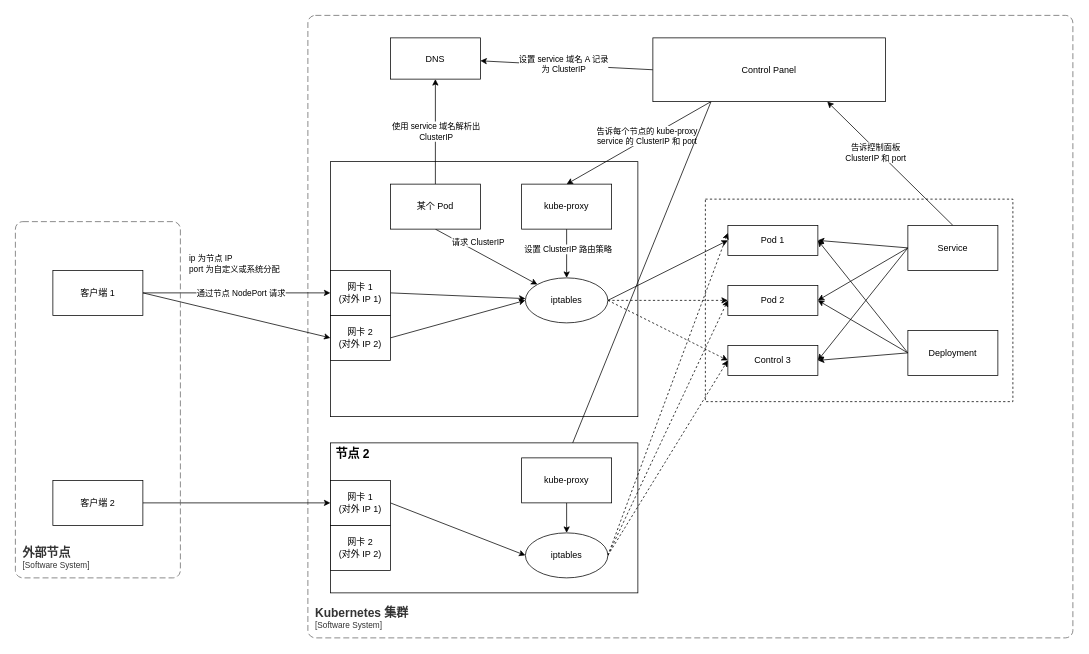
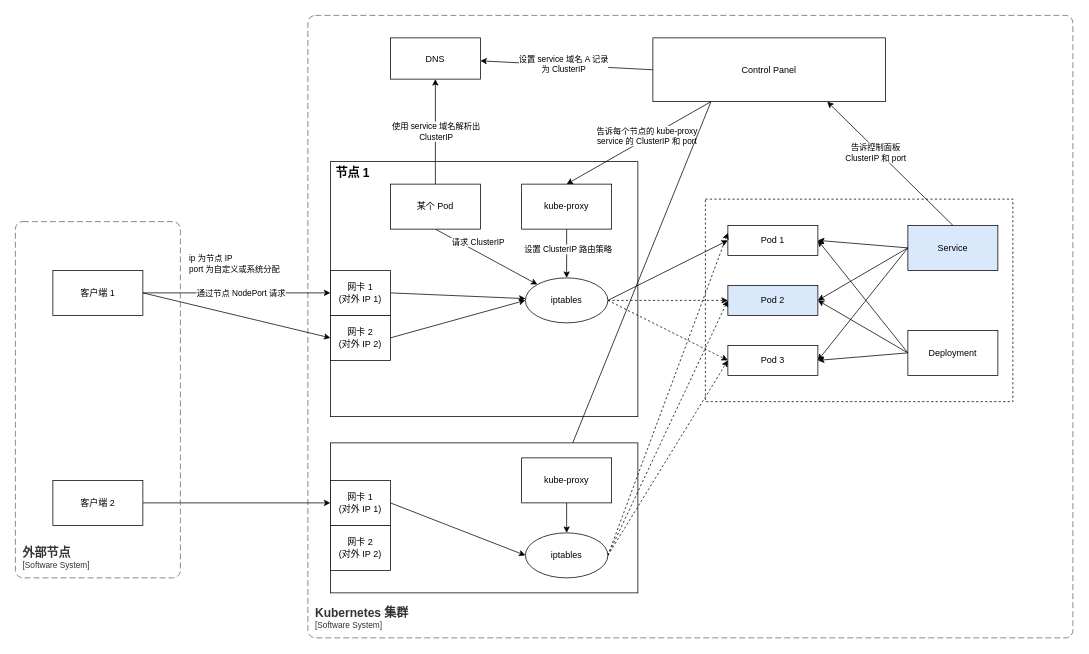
node "节点 1": added
node "Service": fillcolor #ffffff -> #dae8fc
node "Pod 2": fillcolor #ffffff -> #dae8fc
node "Control 3": label "Control 3" -> "Pod 3"
node "节点 2": removed
